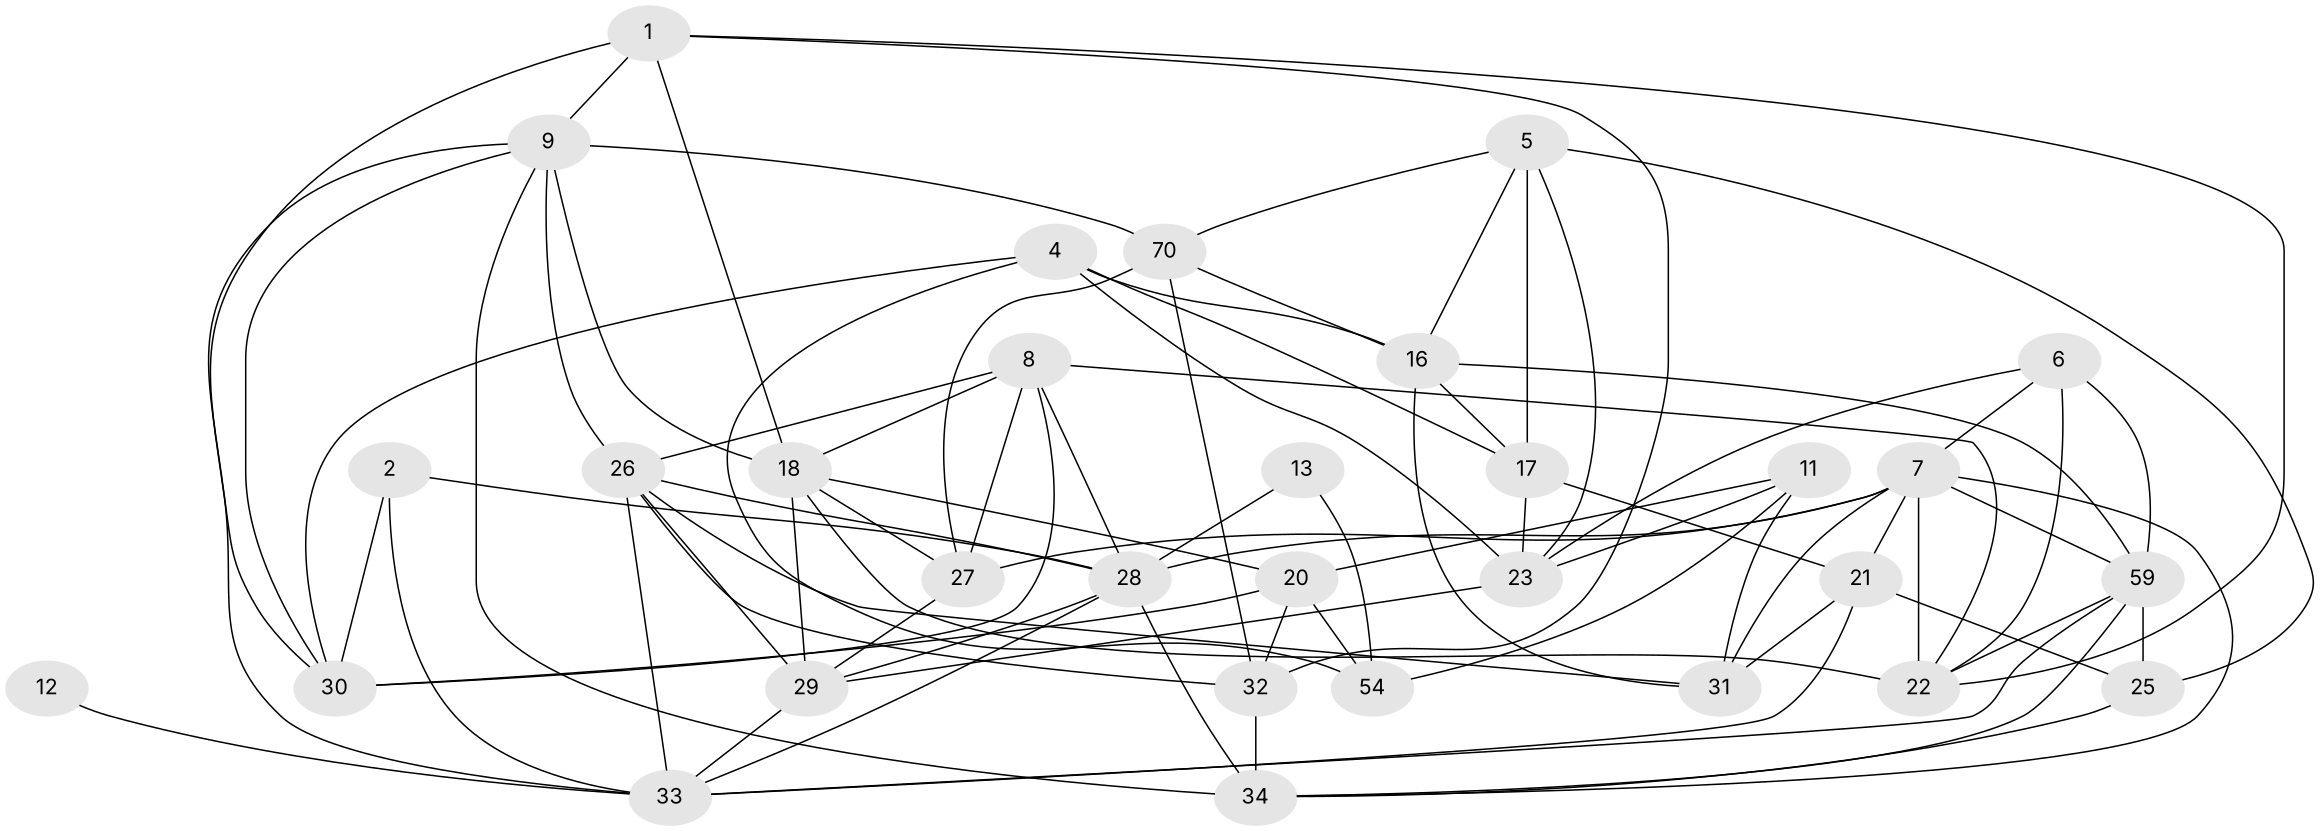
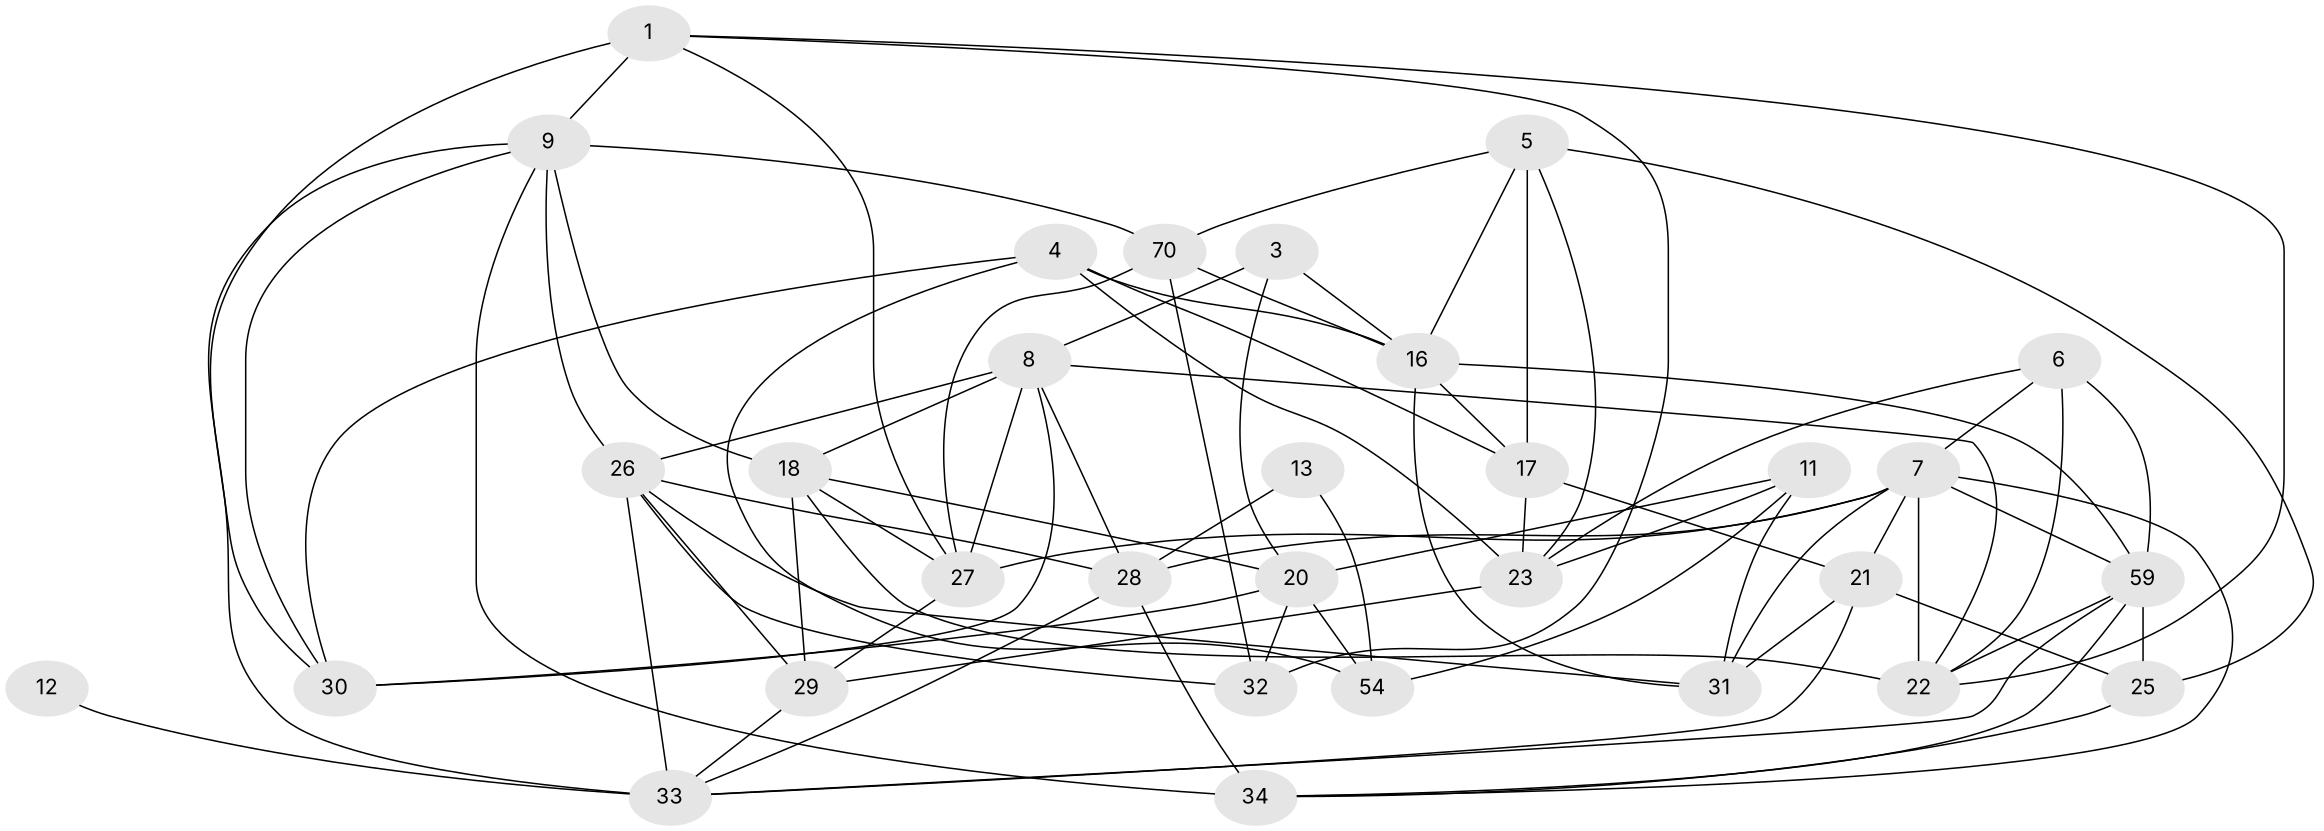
edge "1" -- "18": now "1" -- "27"
node "3": added
node "2": removed
edge "28" -- "29": removed
edge "32" -- "34": removed
